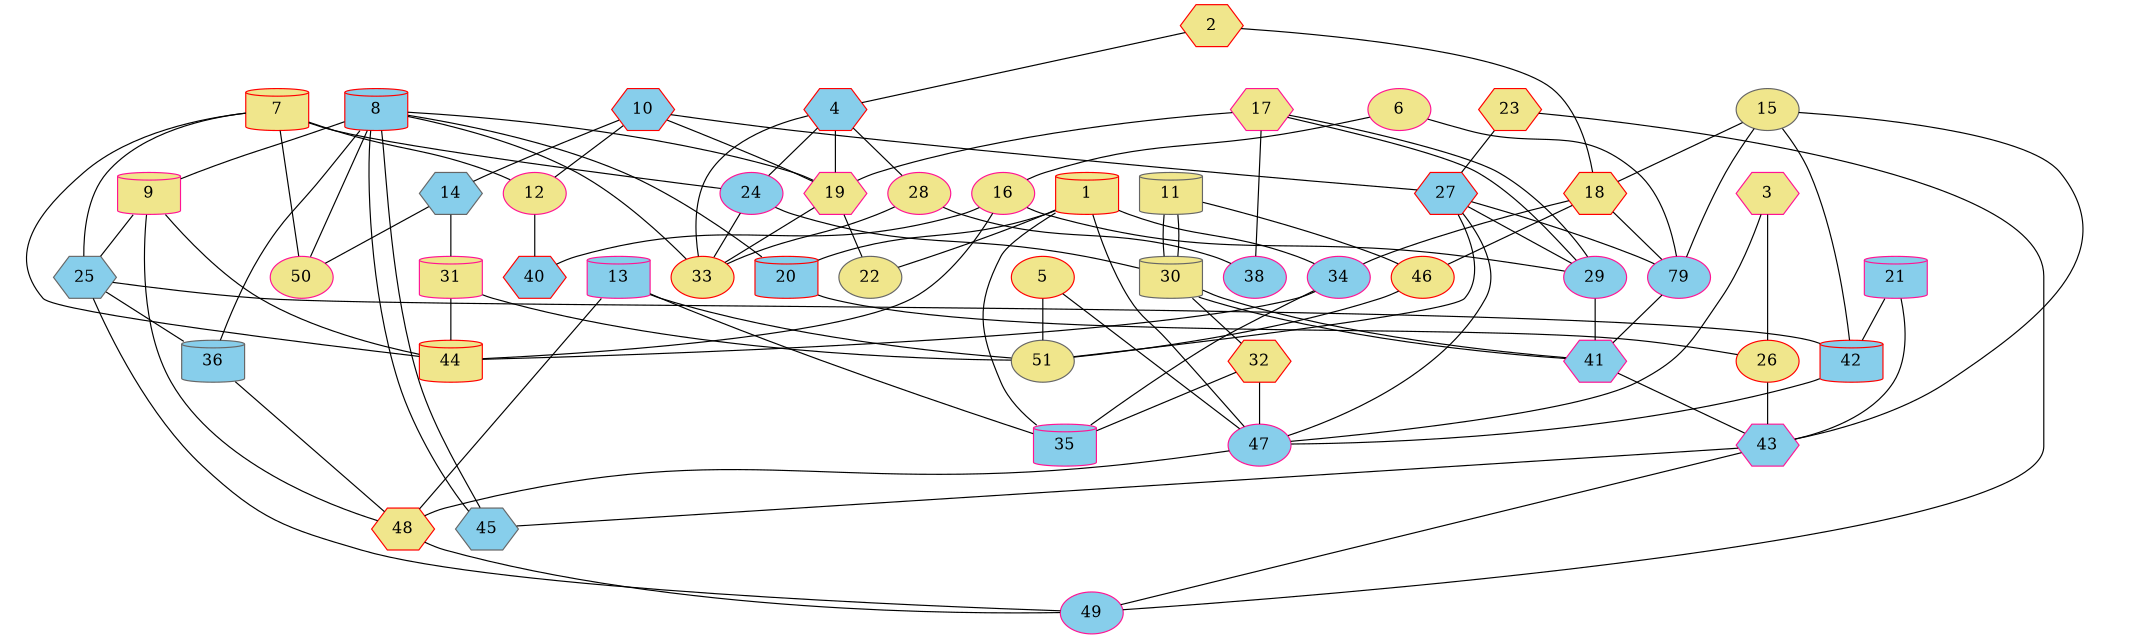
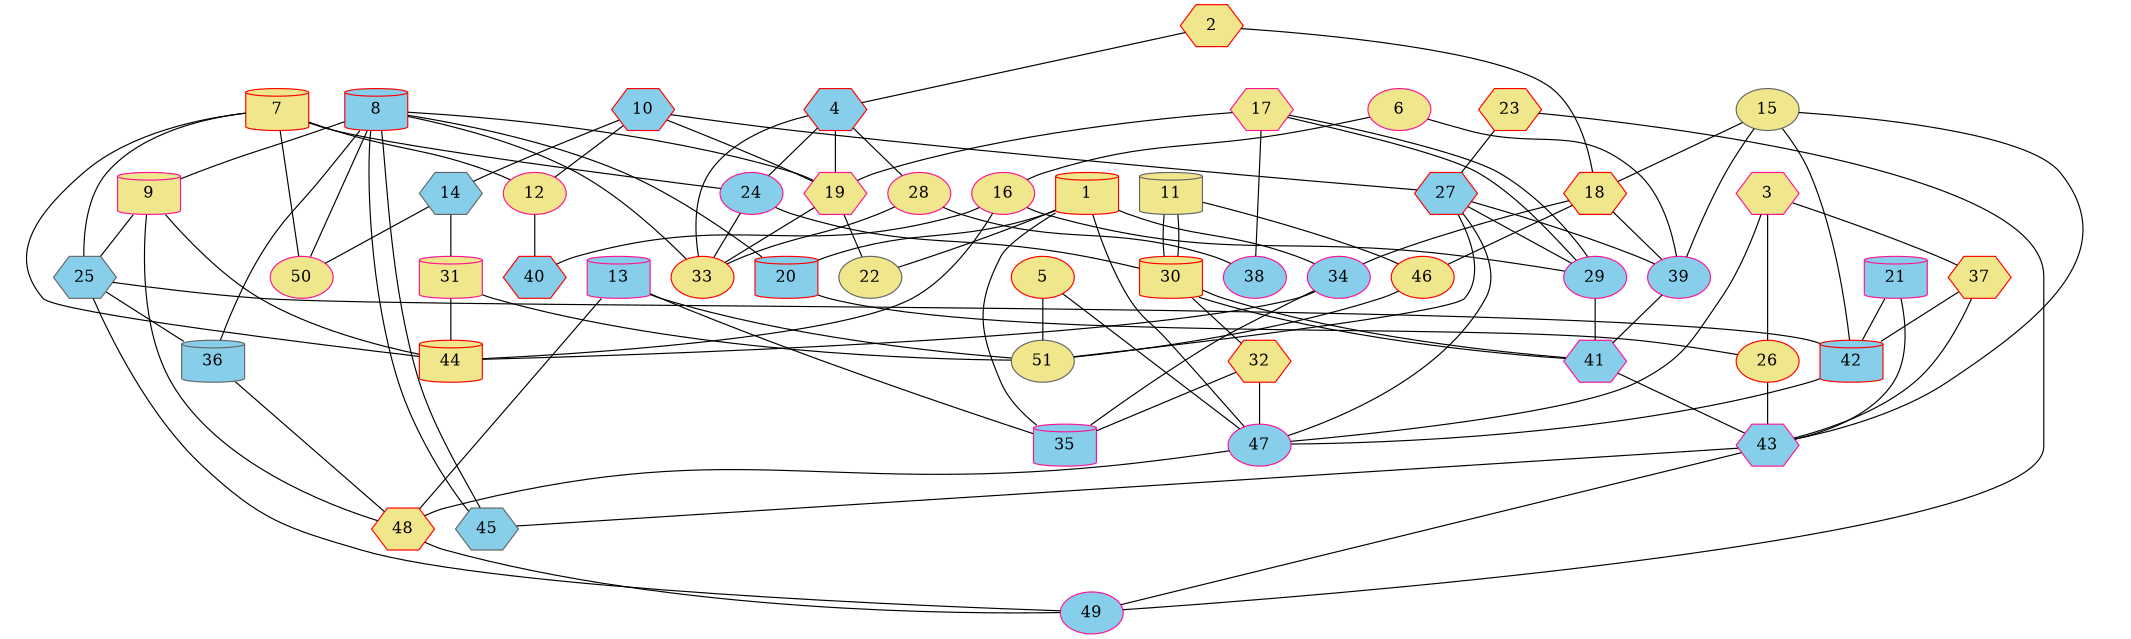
node "30": color gray40 -> red
node "79": label "79" -> "39"
node "37": added
